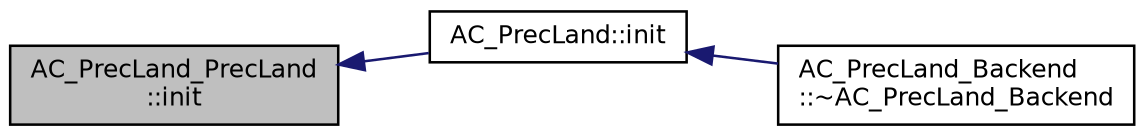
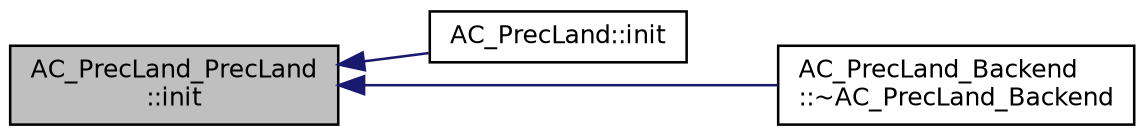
edge "AC_PrecLand_Backend ::~AC_PrecLand_Backend" -> "AC_PrecLand::init": now "AC_PrecLand_Backend ::~AC_PrecLand_Backend" -> "AC_PrecLand_PrecLand ::init"
